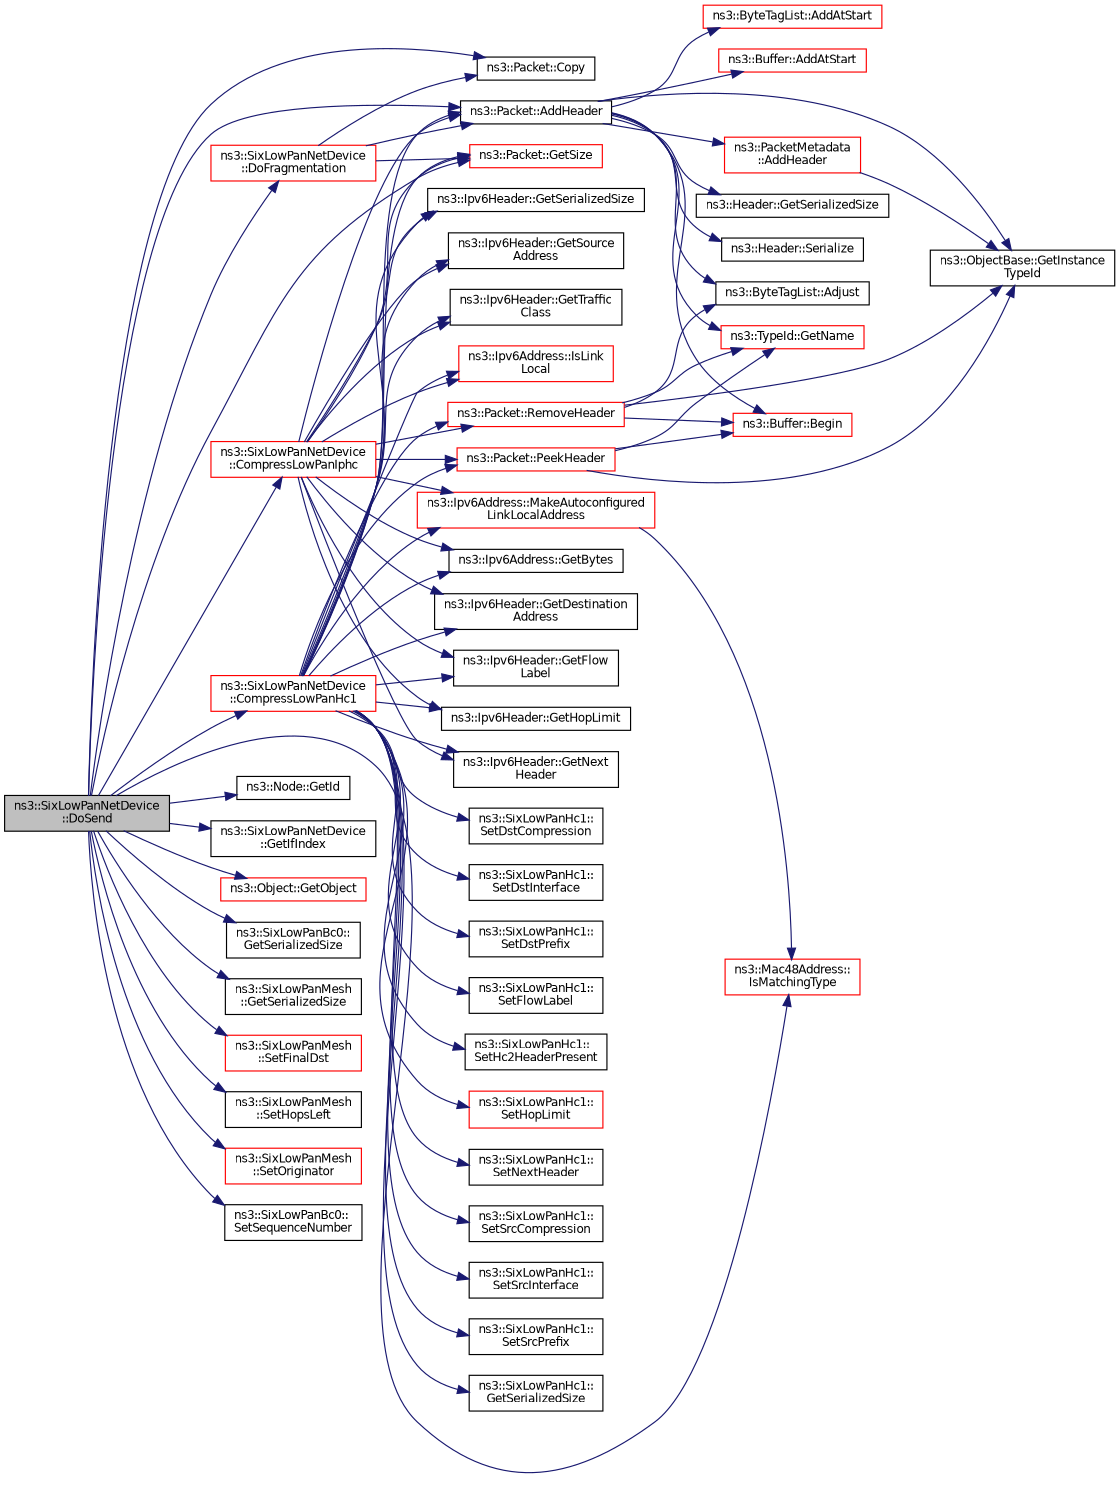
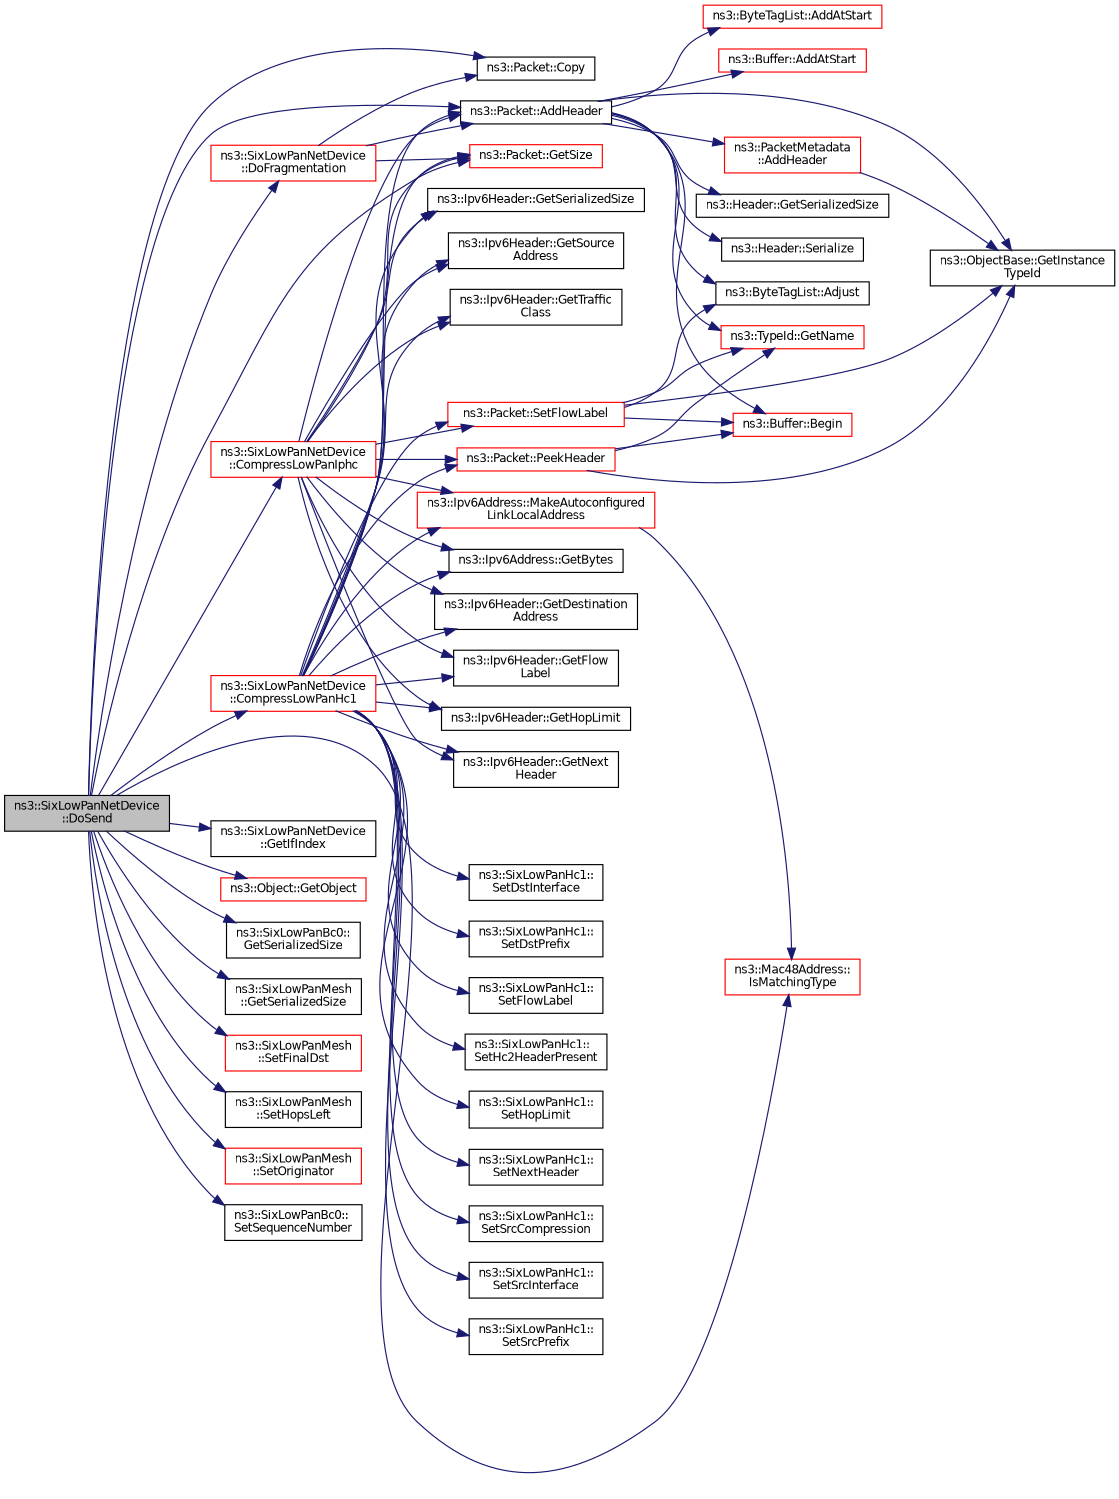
node "ns3::Ipv6Address::IsLink Local": removed
node "ns3::Packet::RemoveHeader": label "ns3::Packet::RemoveHeader" -> "ns3::Packet::SetFlowLabel"
node "ns3::Node::GetId": removed
node "ns3::SixLowPanHc1:: SetDstCompression": removed
node "ns3::SixLowPanHc1:: SetHopLimit": color red -> black
node "ns3::SixLowPanHc1:: GetSerializedSize": removed
